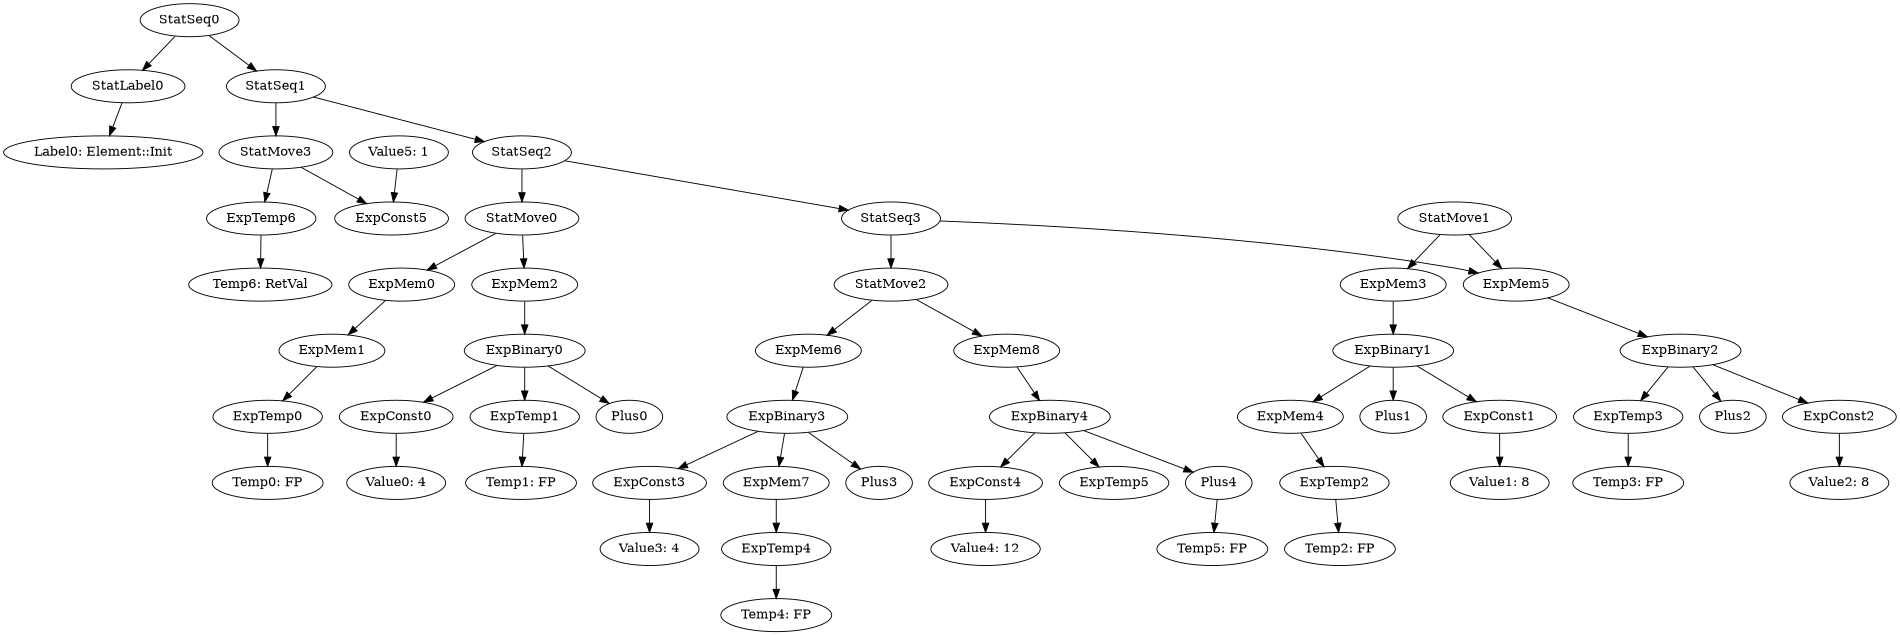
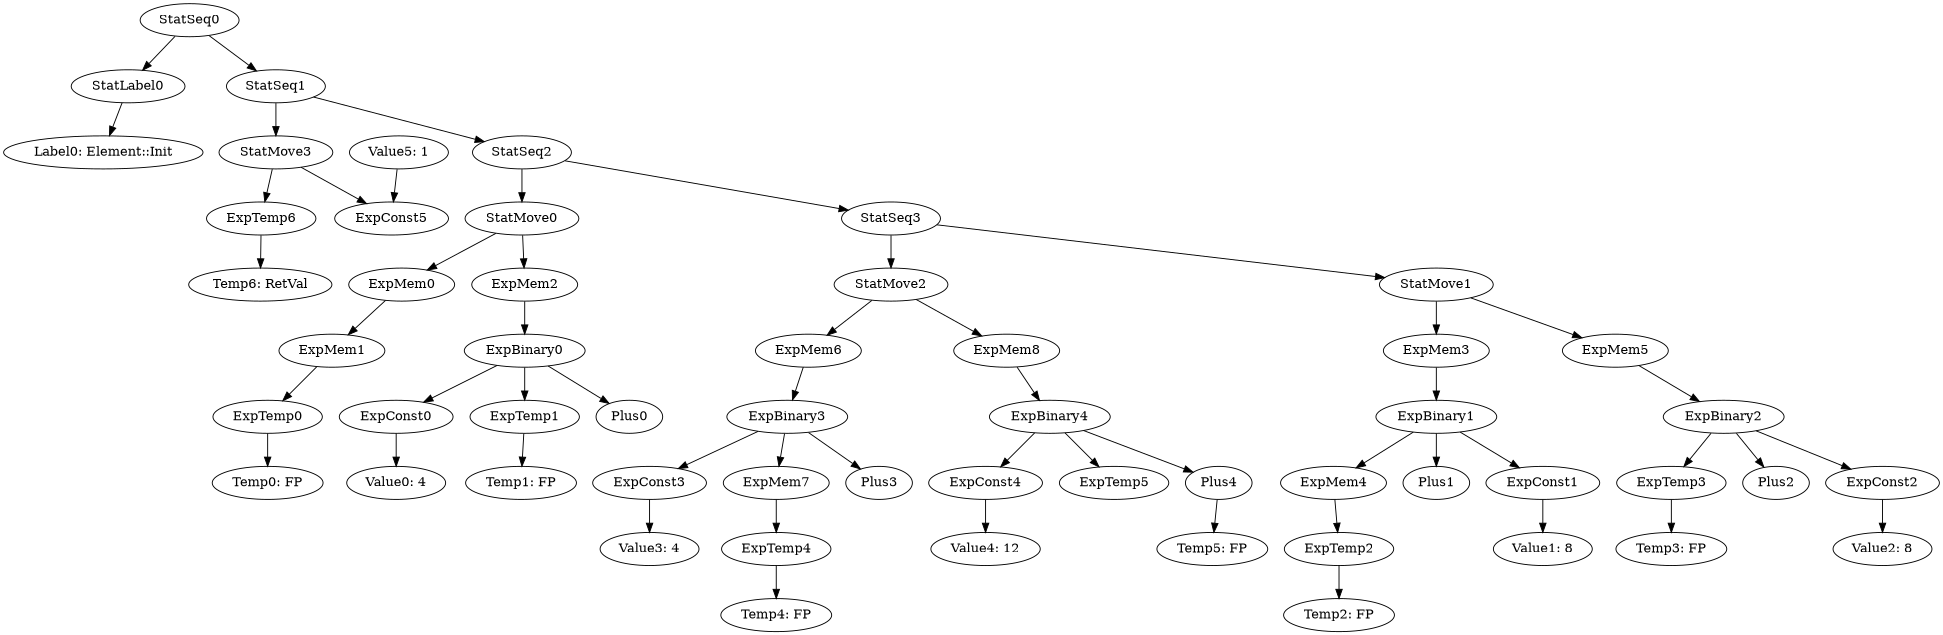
edge "StatSeq3" -> "ExpMem5": now "StatSeq3" -> "StatMove1"
